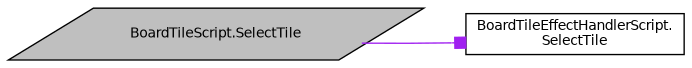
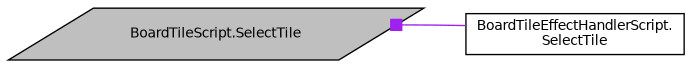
edge "BoardTileScript.SelectTile" -> "BoardTileEffectHandlerScript. SelectTile": reversed
